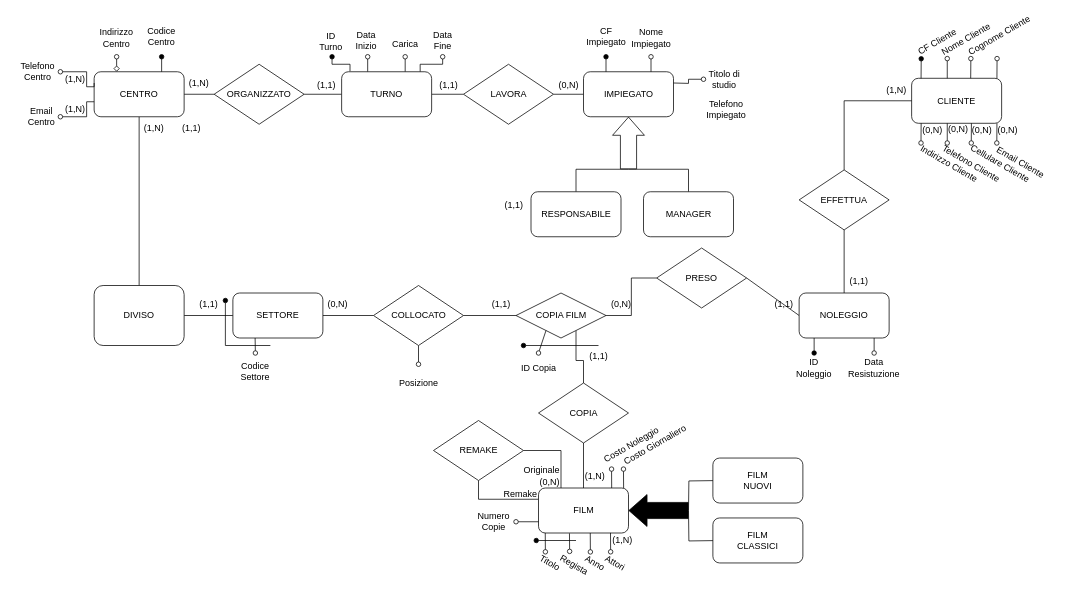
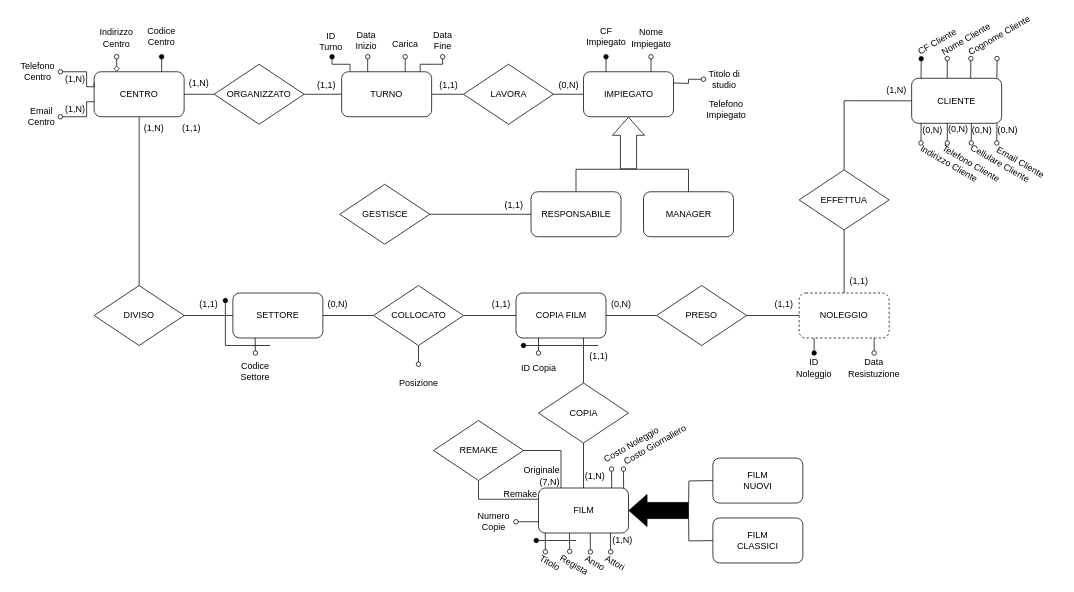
node "GESTISCE": added
edge "GESTISCE" -- "RESPONSABILE": added
node "PRESO": moved (702, 278) -> (702, 315)
node "DIVISO": shape rounded rectangle -> diamond
node "COPIA FILM": shape diamond -> rounded rectangle
node "NOLEGGIO": style solid -> dashed
node "Originale (0,N)": label "Originale (0,N)" -> "Originale (7,N)"
